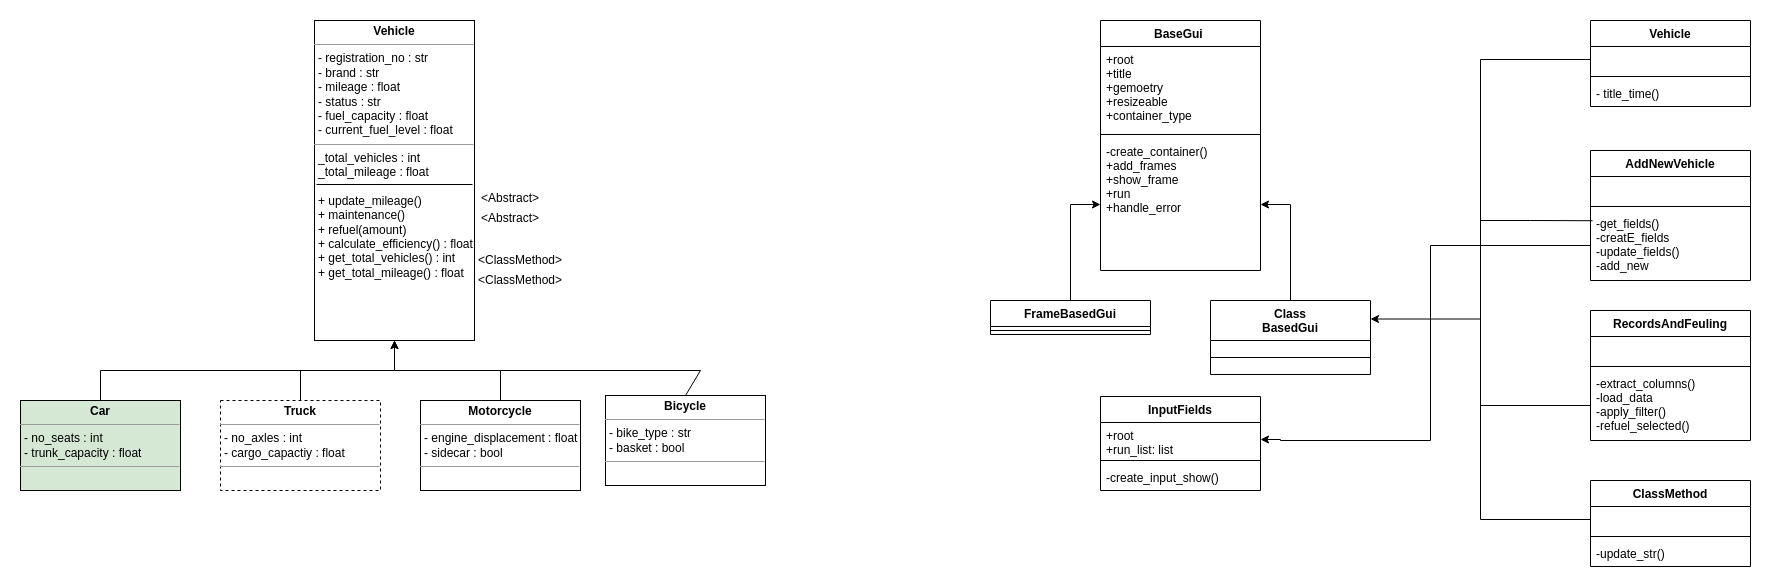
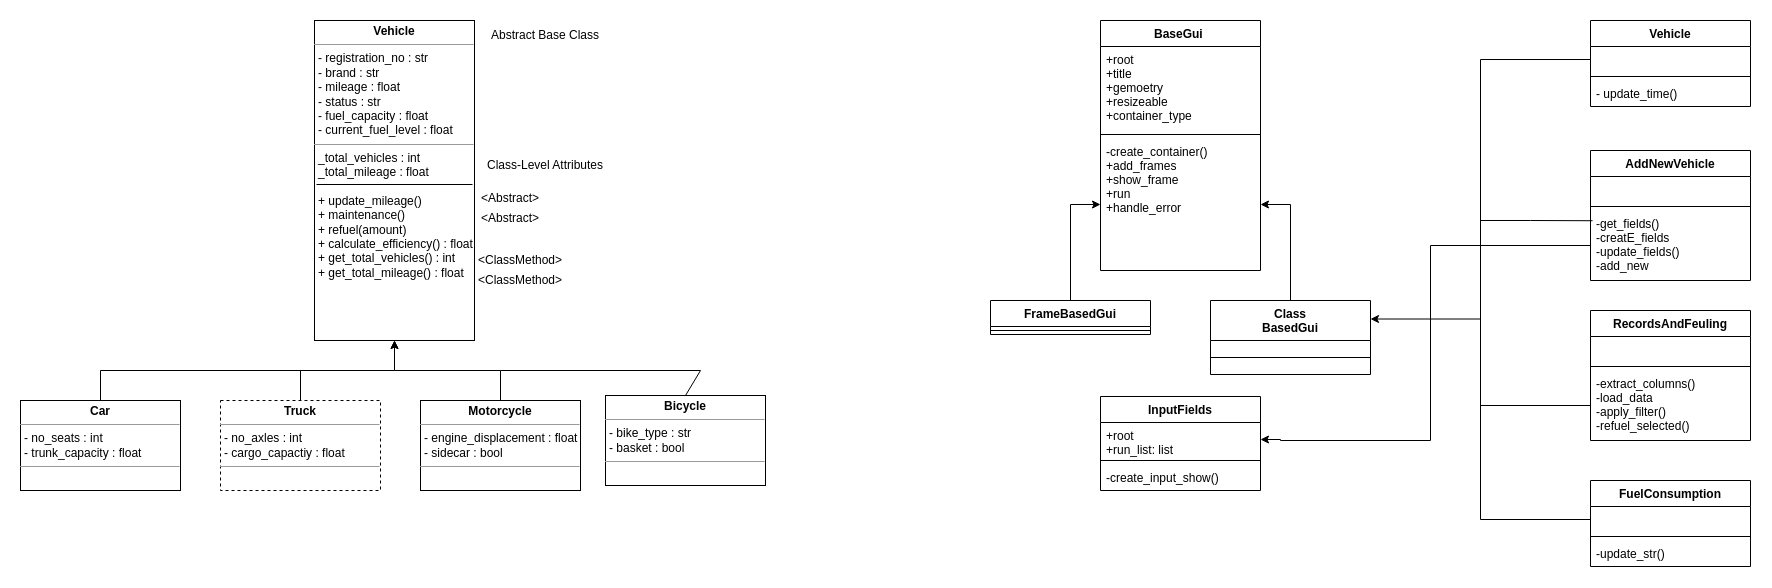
node "Abstract Base Class": added
node "- title_time()": label "- title_time()" -> "- update_time()"
node "Class-Level Attributes": added
node "Car - no_seats : int - trunk_capacity : float": fillcolor #d5e8d4 -> #ffffff
node "ClassMethod": label "ClassMethod" -> "FuelConsumption"
